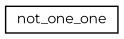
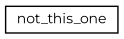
node "not_one_one": label "not_one_one" -> "not_this_one"
